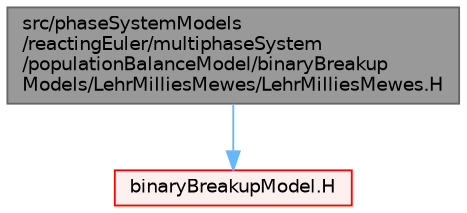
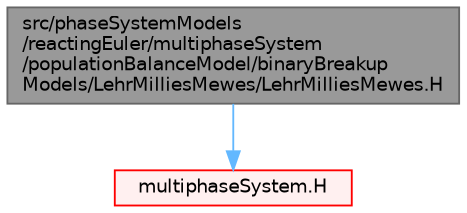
node "binaryBreakupModel.H": label "binaryBreakupModel.H" -> "multiphaseSystem.H"
